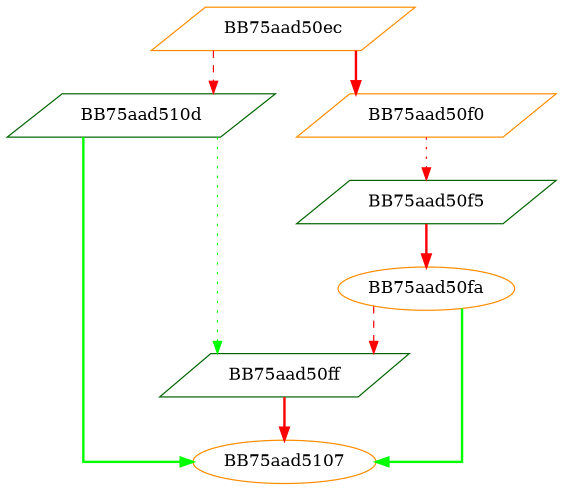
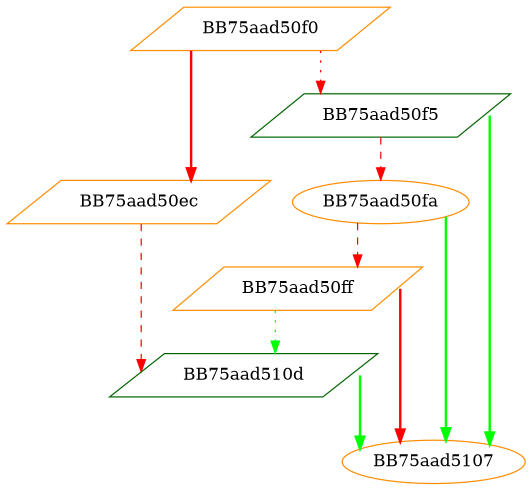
edge "BB75aad50ec" -> "BB75aad50f0": reversed
edge "BB75aad510d" -> "BB75aad50ff": reversed
edge "BB75aad50f5" -> "BB75aad50fa": style bold -> dashed
edge "BB75aad50f5" -> "BB75aad5107": added
node "BB75aad50ff": color darkgreen -> darkorange
